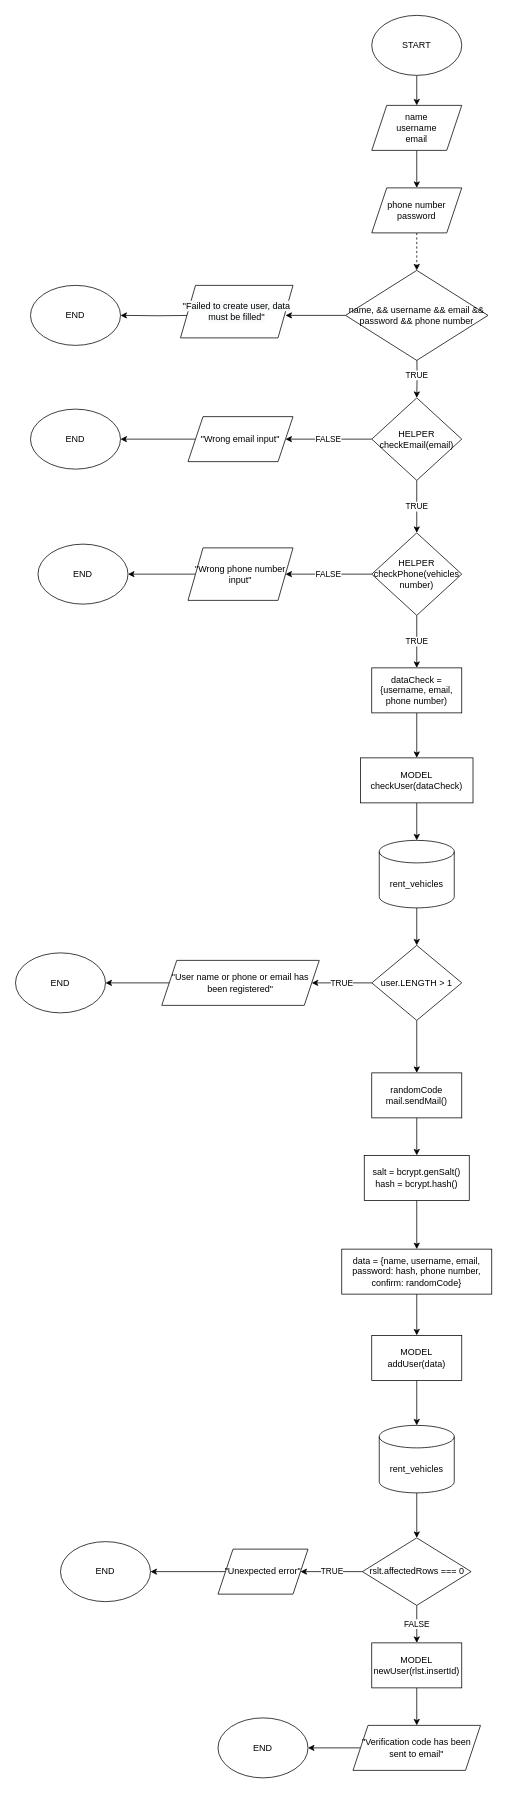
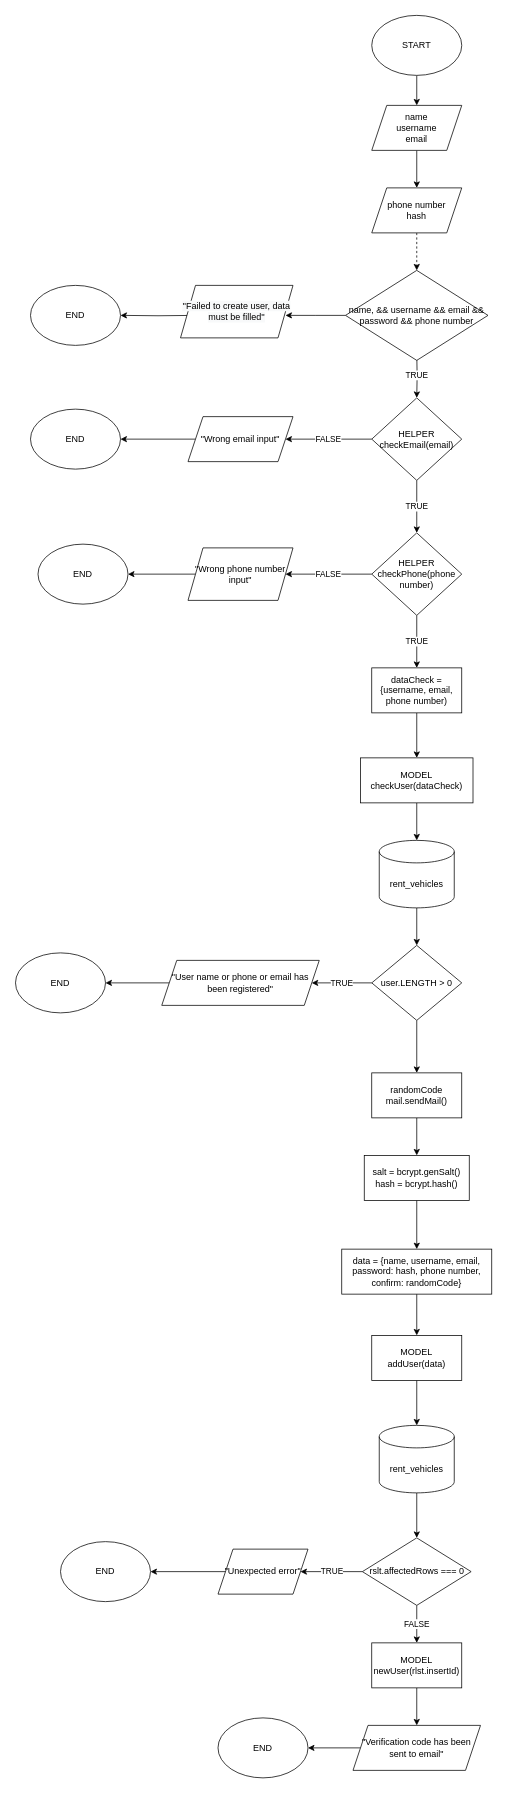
node "phone number password": label "phone number password" -> "phone number hash"
node "HELPER checkPhone(vehicles number)": label "HELPER checkPhone(vehicles number)" -> "HELPER checkPhone(phone number)"
node "user.LENGTH > 1": label "user.LENGTH > 1" -> "user.LENGTH > 0"
